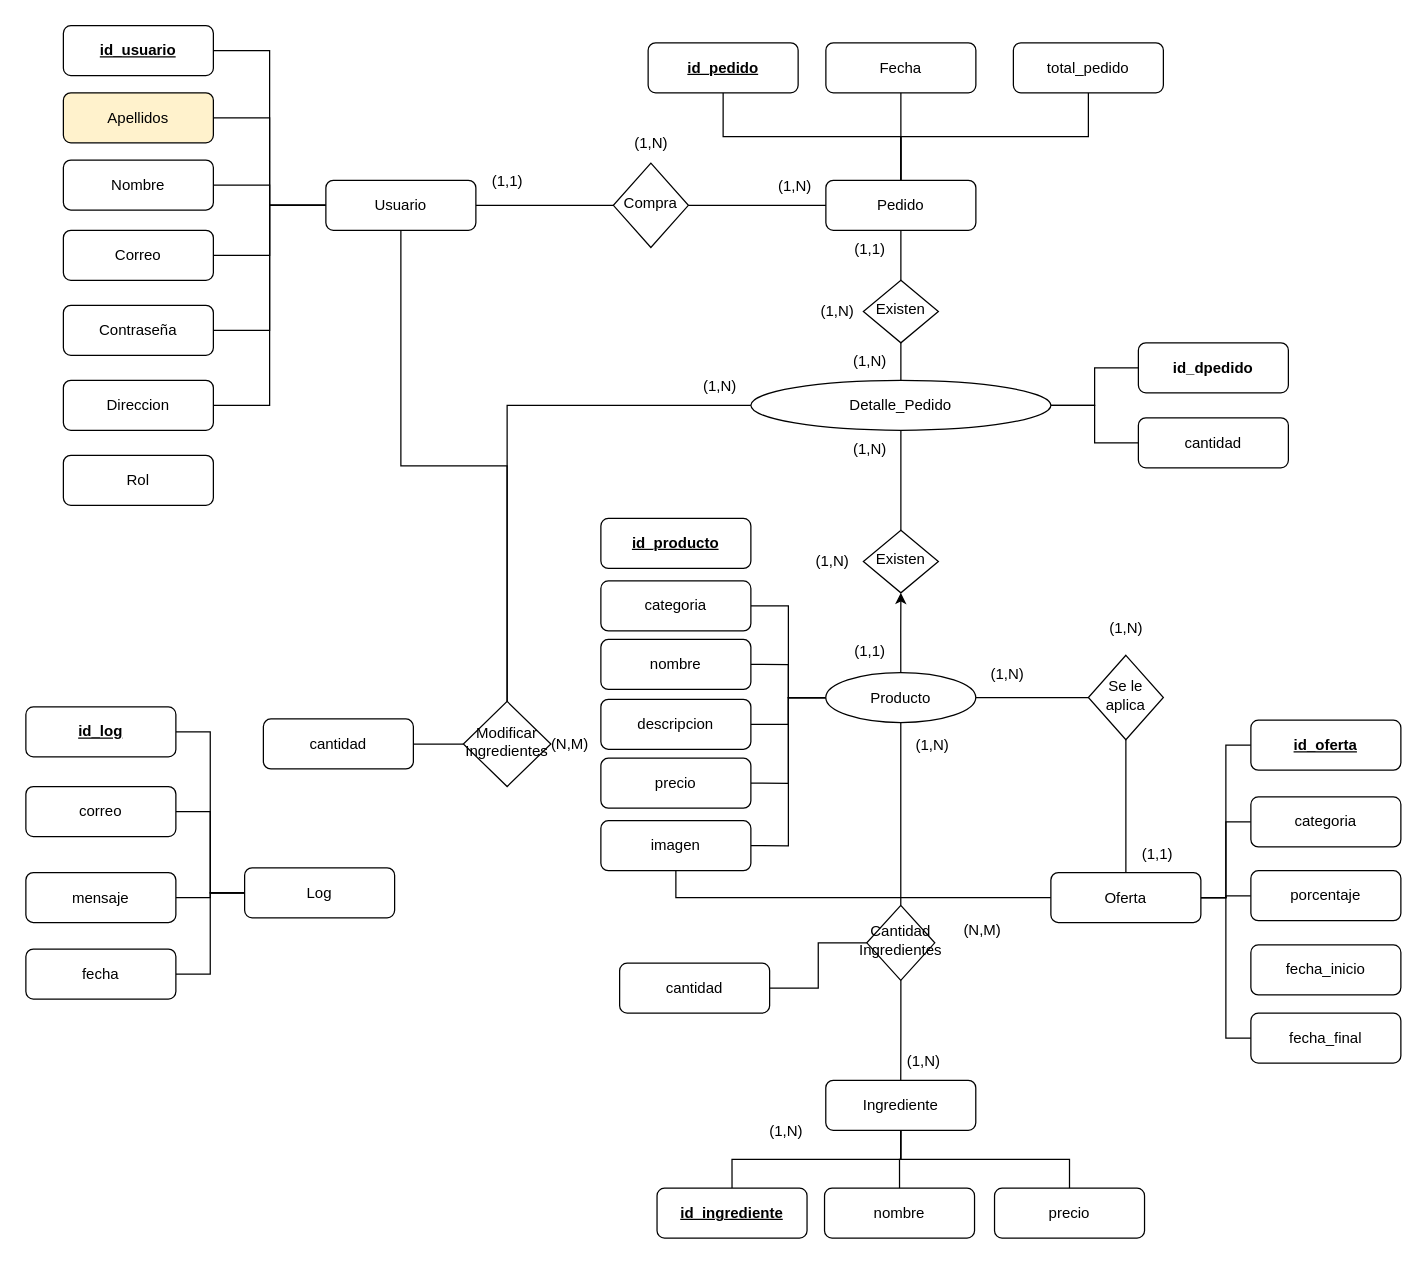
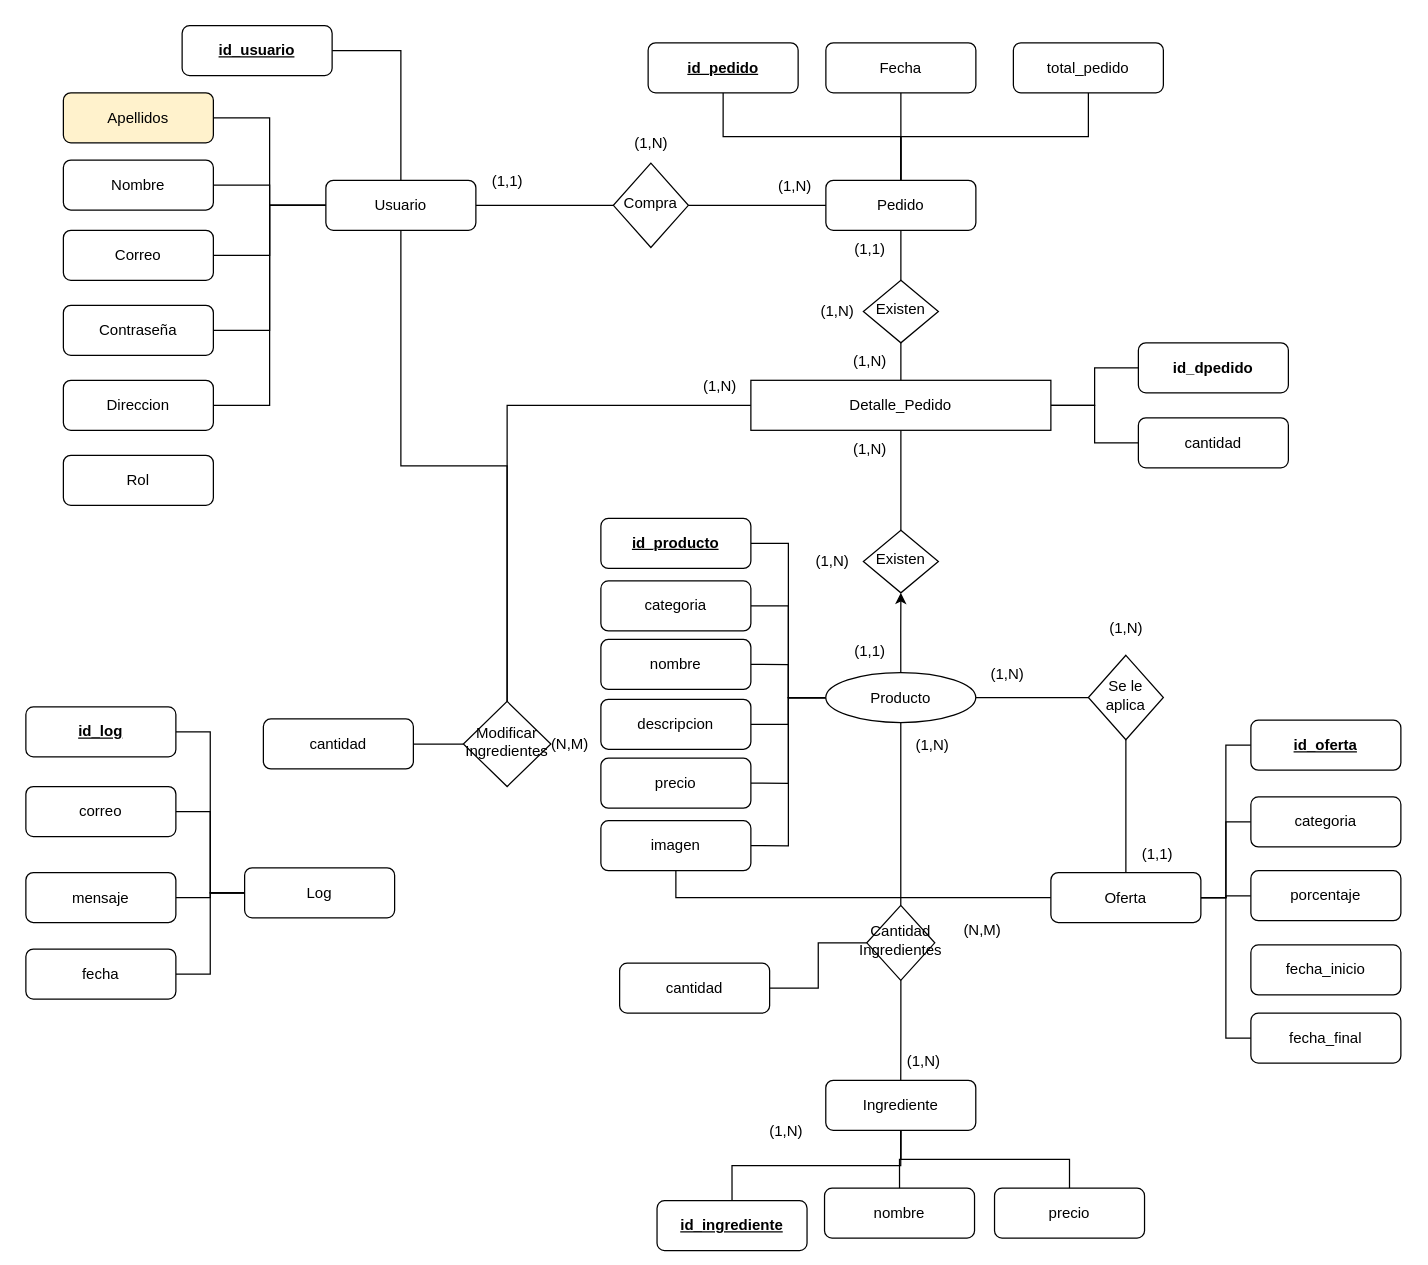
node "id_usuario": moved (138, 51) -> (257, 51)
node "Detalle_Pedido": shape ellipse -> rectangle
edge "id_producto" -- "Producto": added
node "id_ingrediente": moved (732, 1213) -> (732, 1226)
